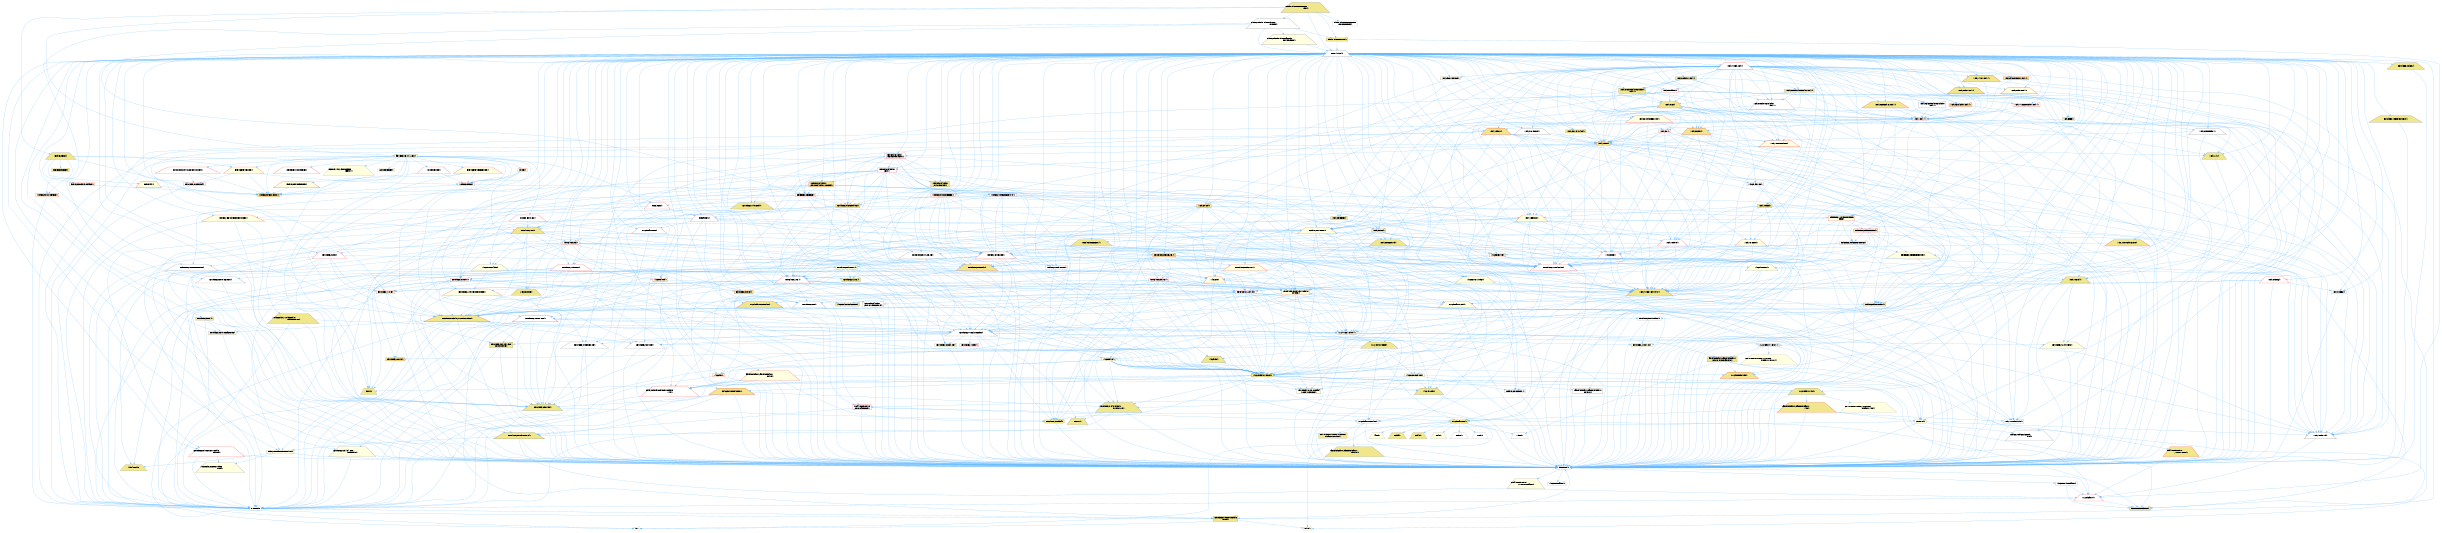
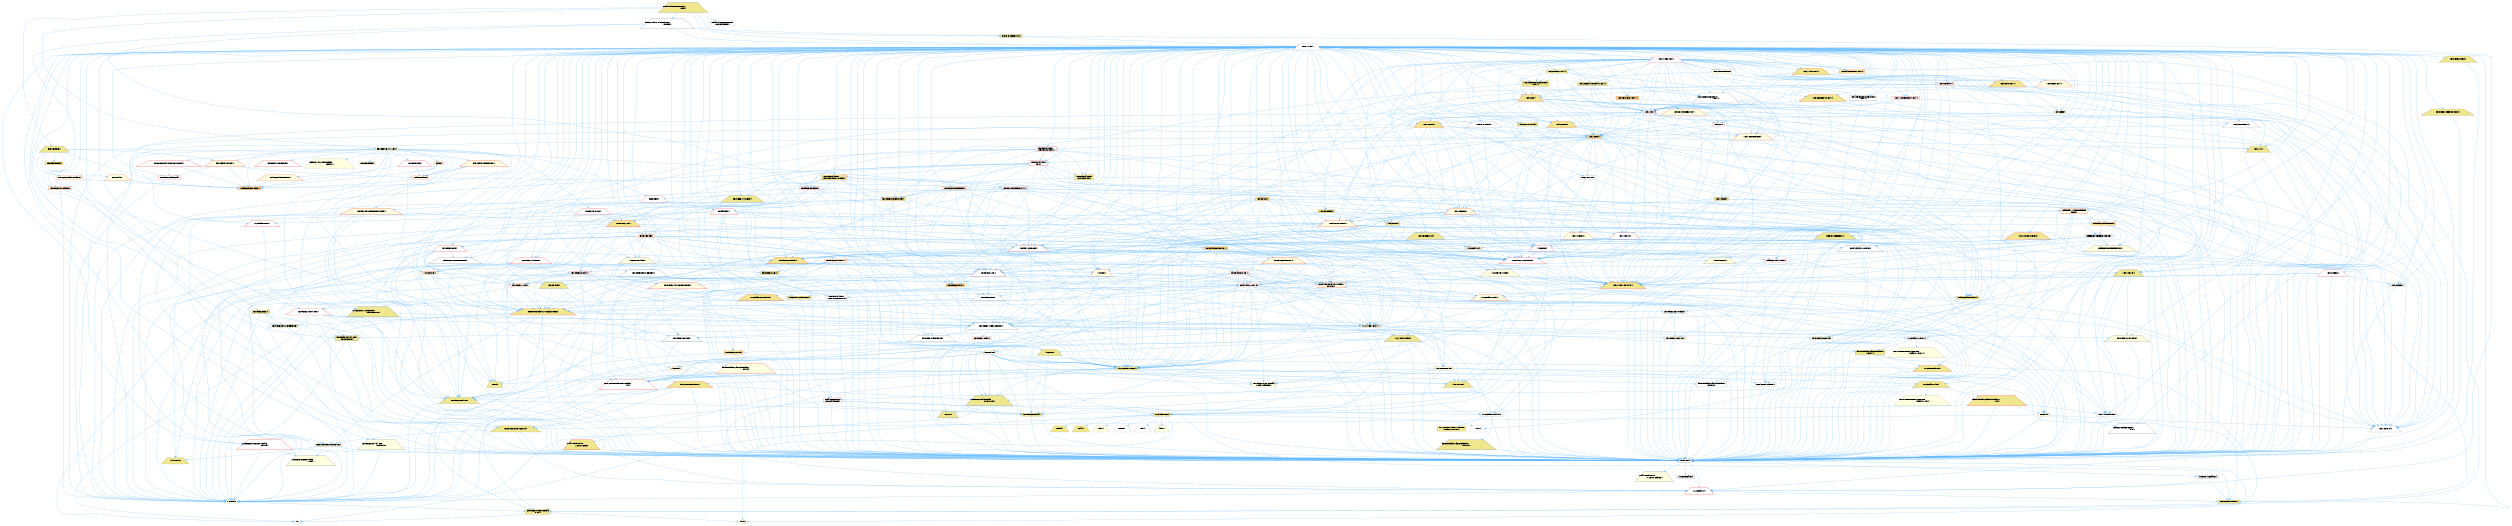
node "Cluster/IDisplayClusterGeneric BarriersClient.h": removed
node "GenericPlatform/GenericPlatform IDisplayClusterGeneric.h": label "GenericPlatform/GenericPlatform IDisplayClusterGeneric.h" -> "GenericPlatform/GenericPlatform Memory.h"
